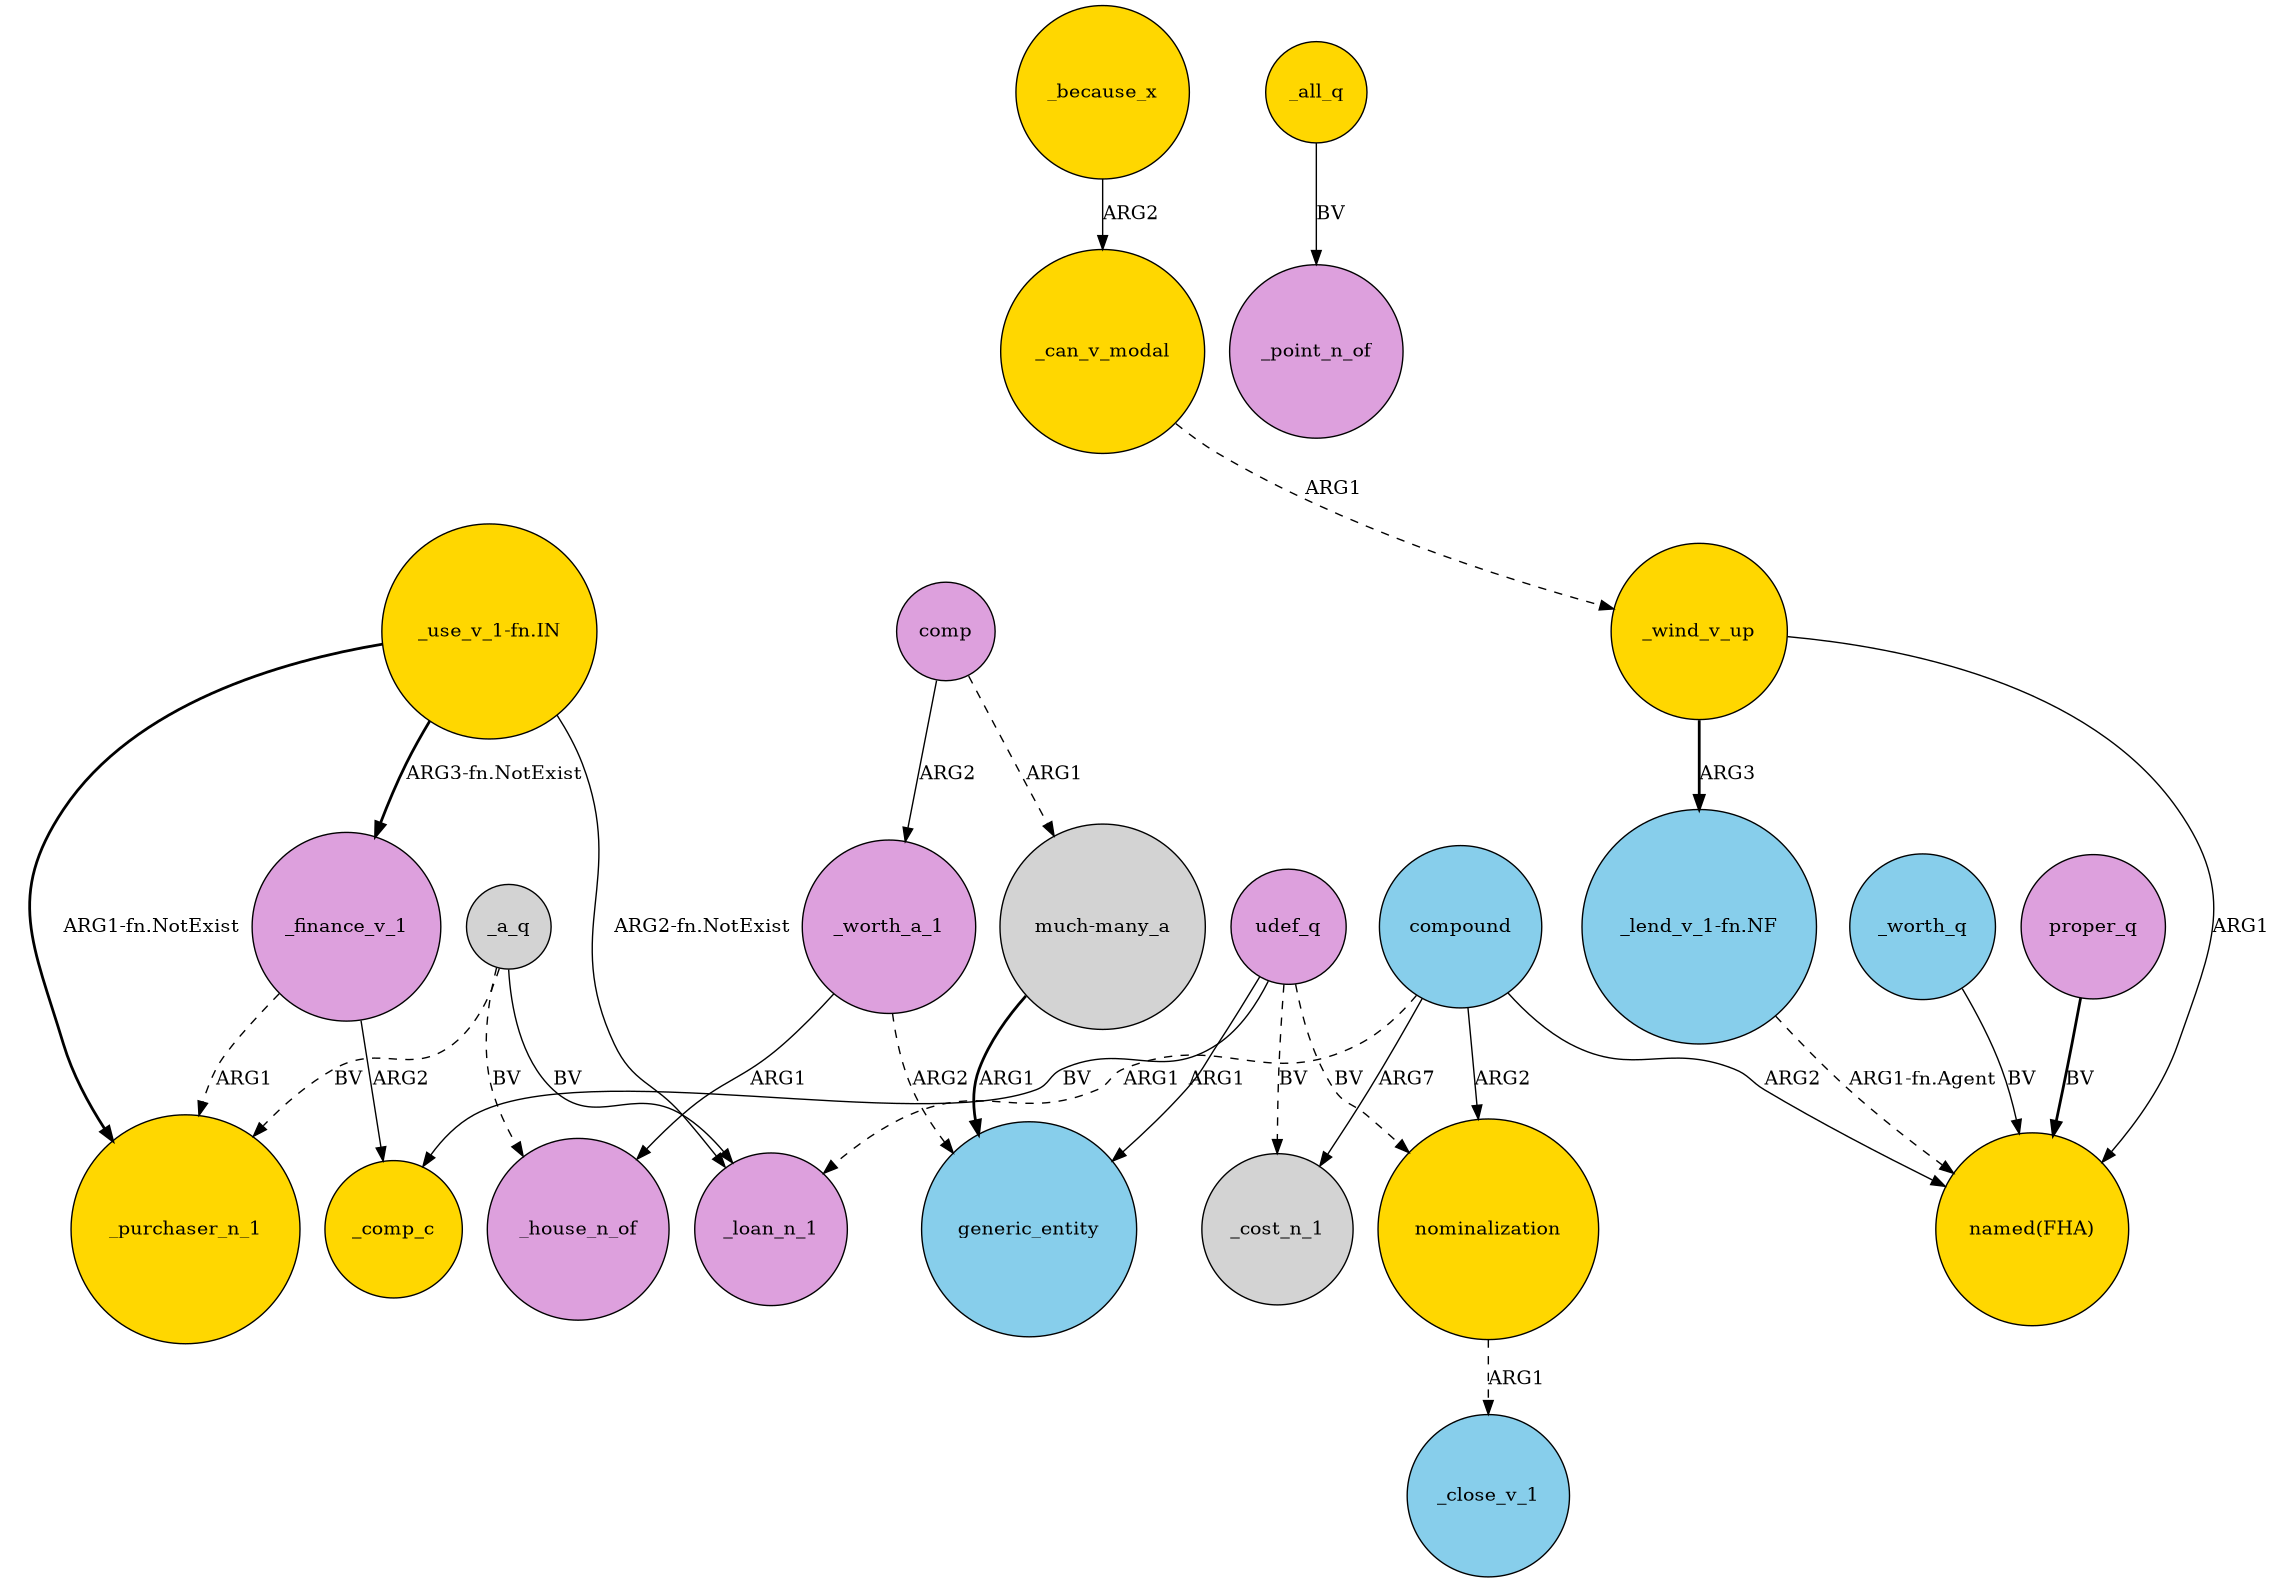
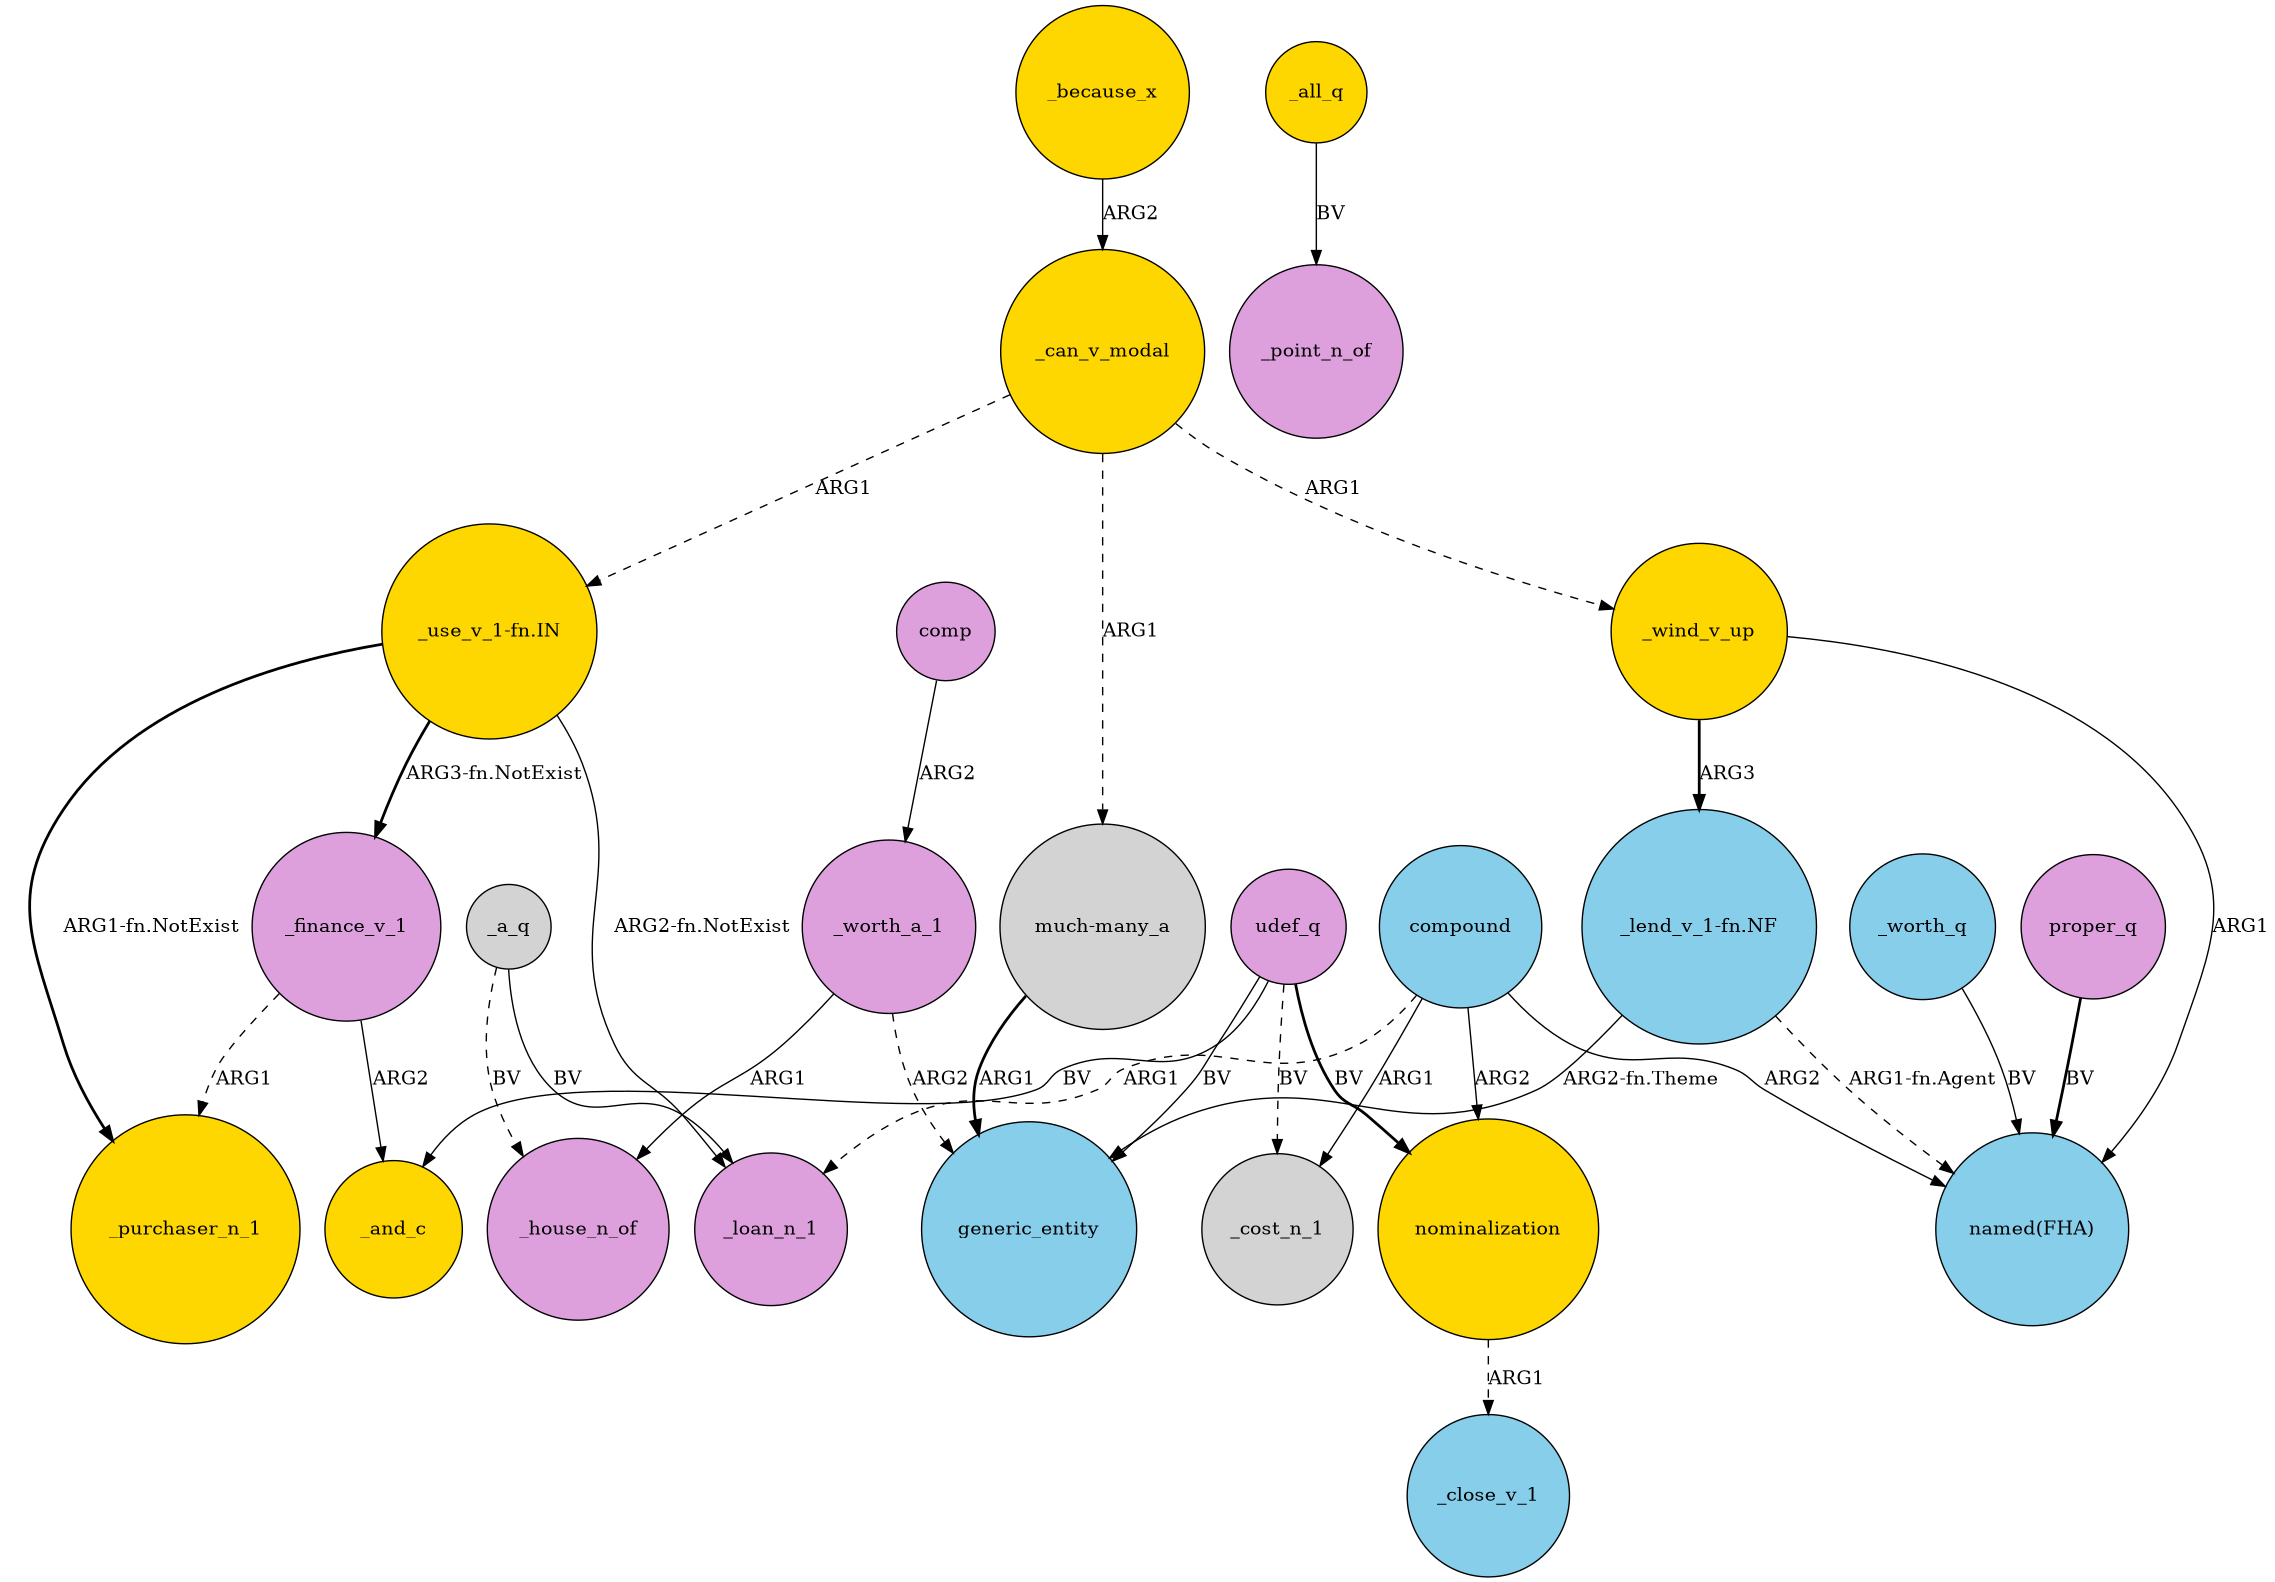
edge "_can_v_modal" -> "_use_v_1-fn.IN": added, label "ARG1"
edge "comp" -> "much-many_a": now "_can_v_modal" -> "much-many_a"
edge "_a_q" -> "_purchaser_n_1": removed, label "BV"
edge "udef_q" -> "nominalization": style dashed -> bold
edge "udef_q" -> "generic_entity": label "ARG1" -> "BV"
edge "compound" -> "_cost_n_1": label "ARG7" -> "ARG1"
edge "_lend_v_1-fn.NF" -> "generic_entity": added, label "ARG2-fn.Theme"
node "_comp_c": label "_comp_c" -> "_and_c"
node "named(FHA)": fillcolor gold -> skyblue
